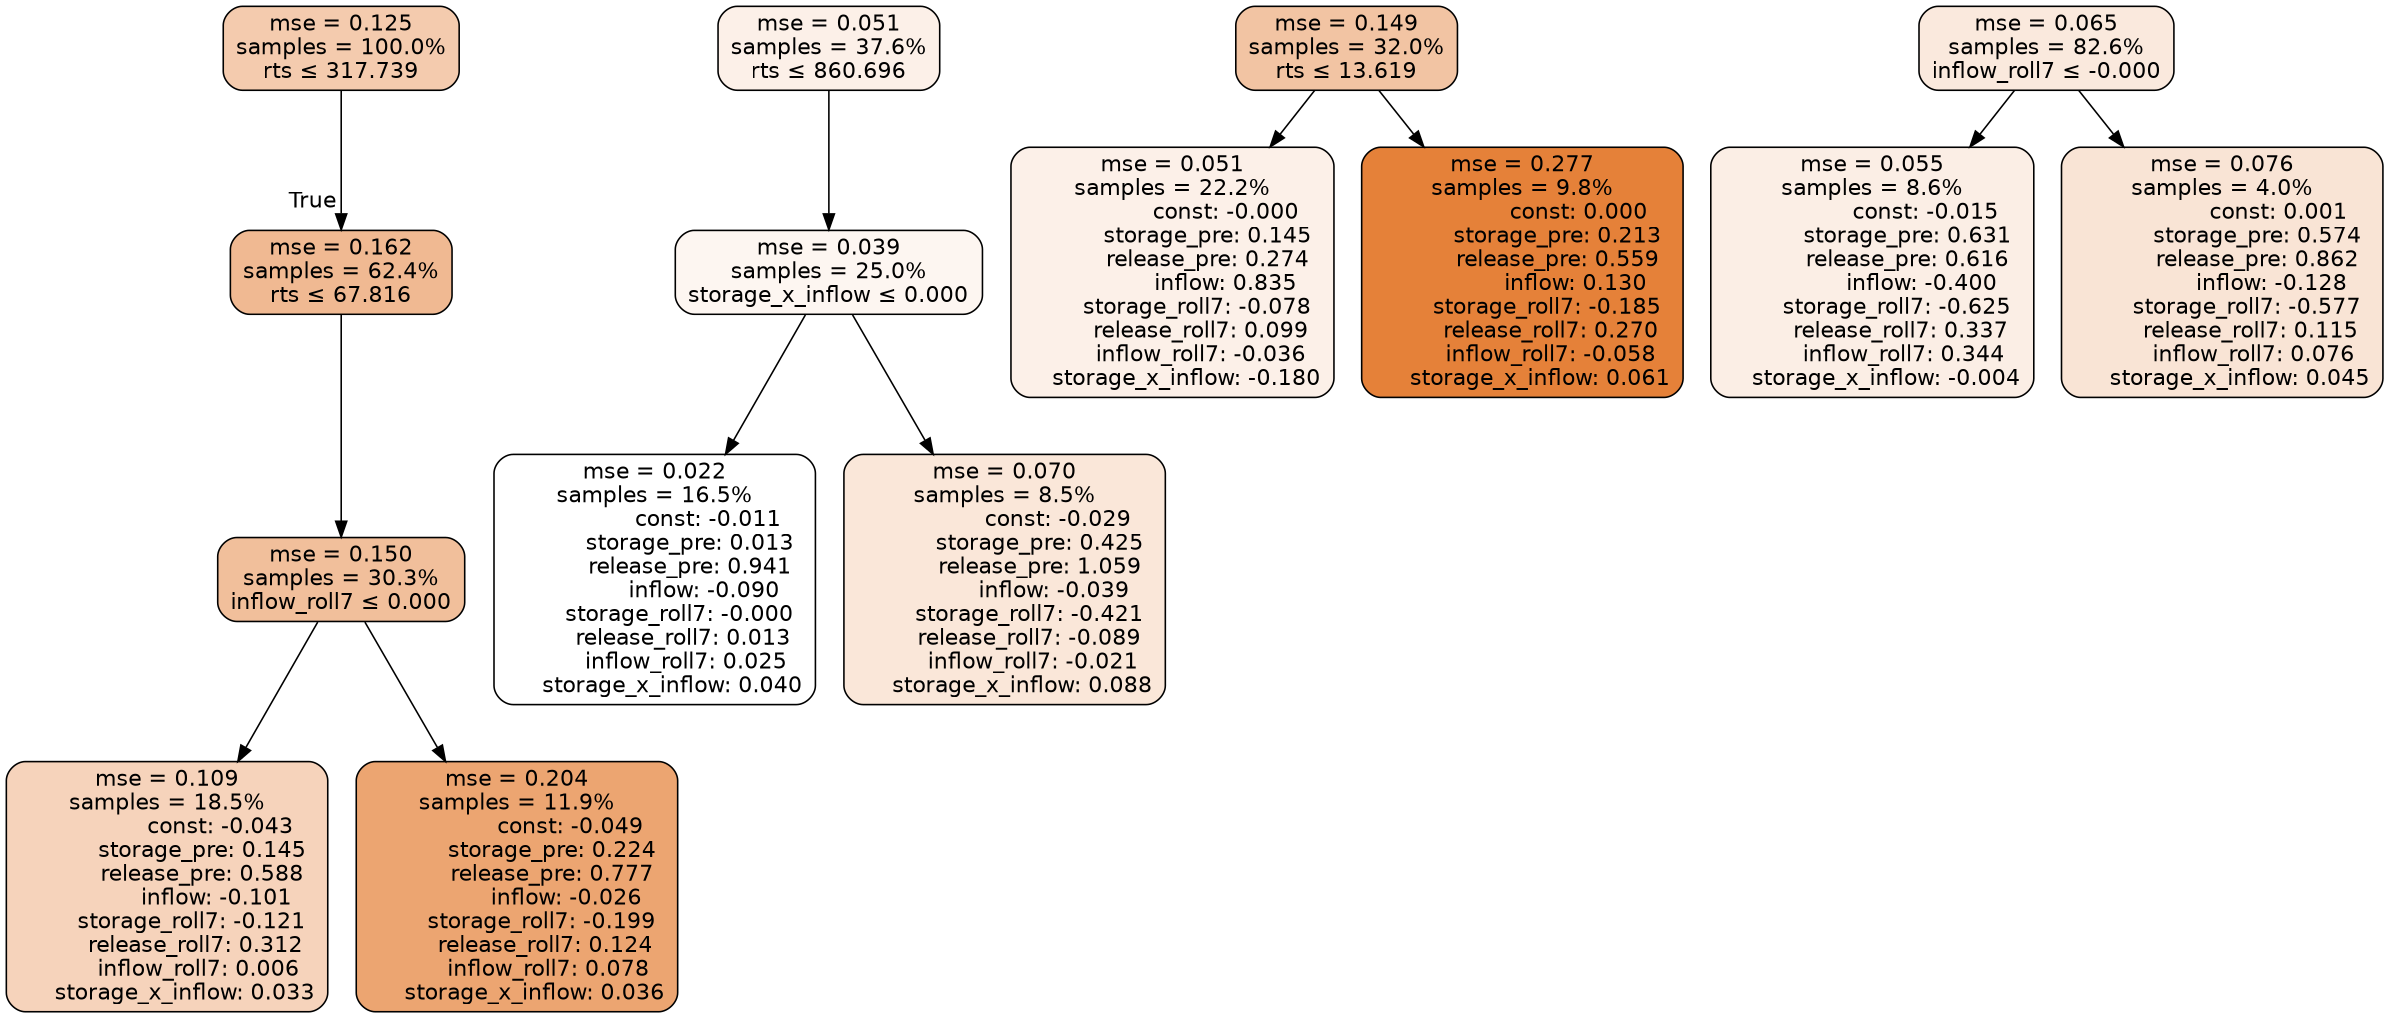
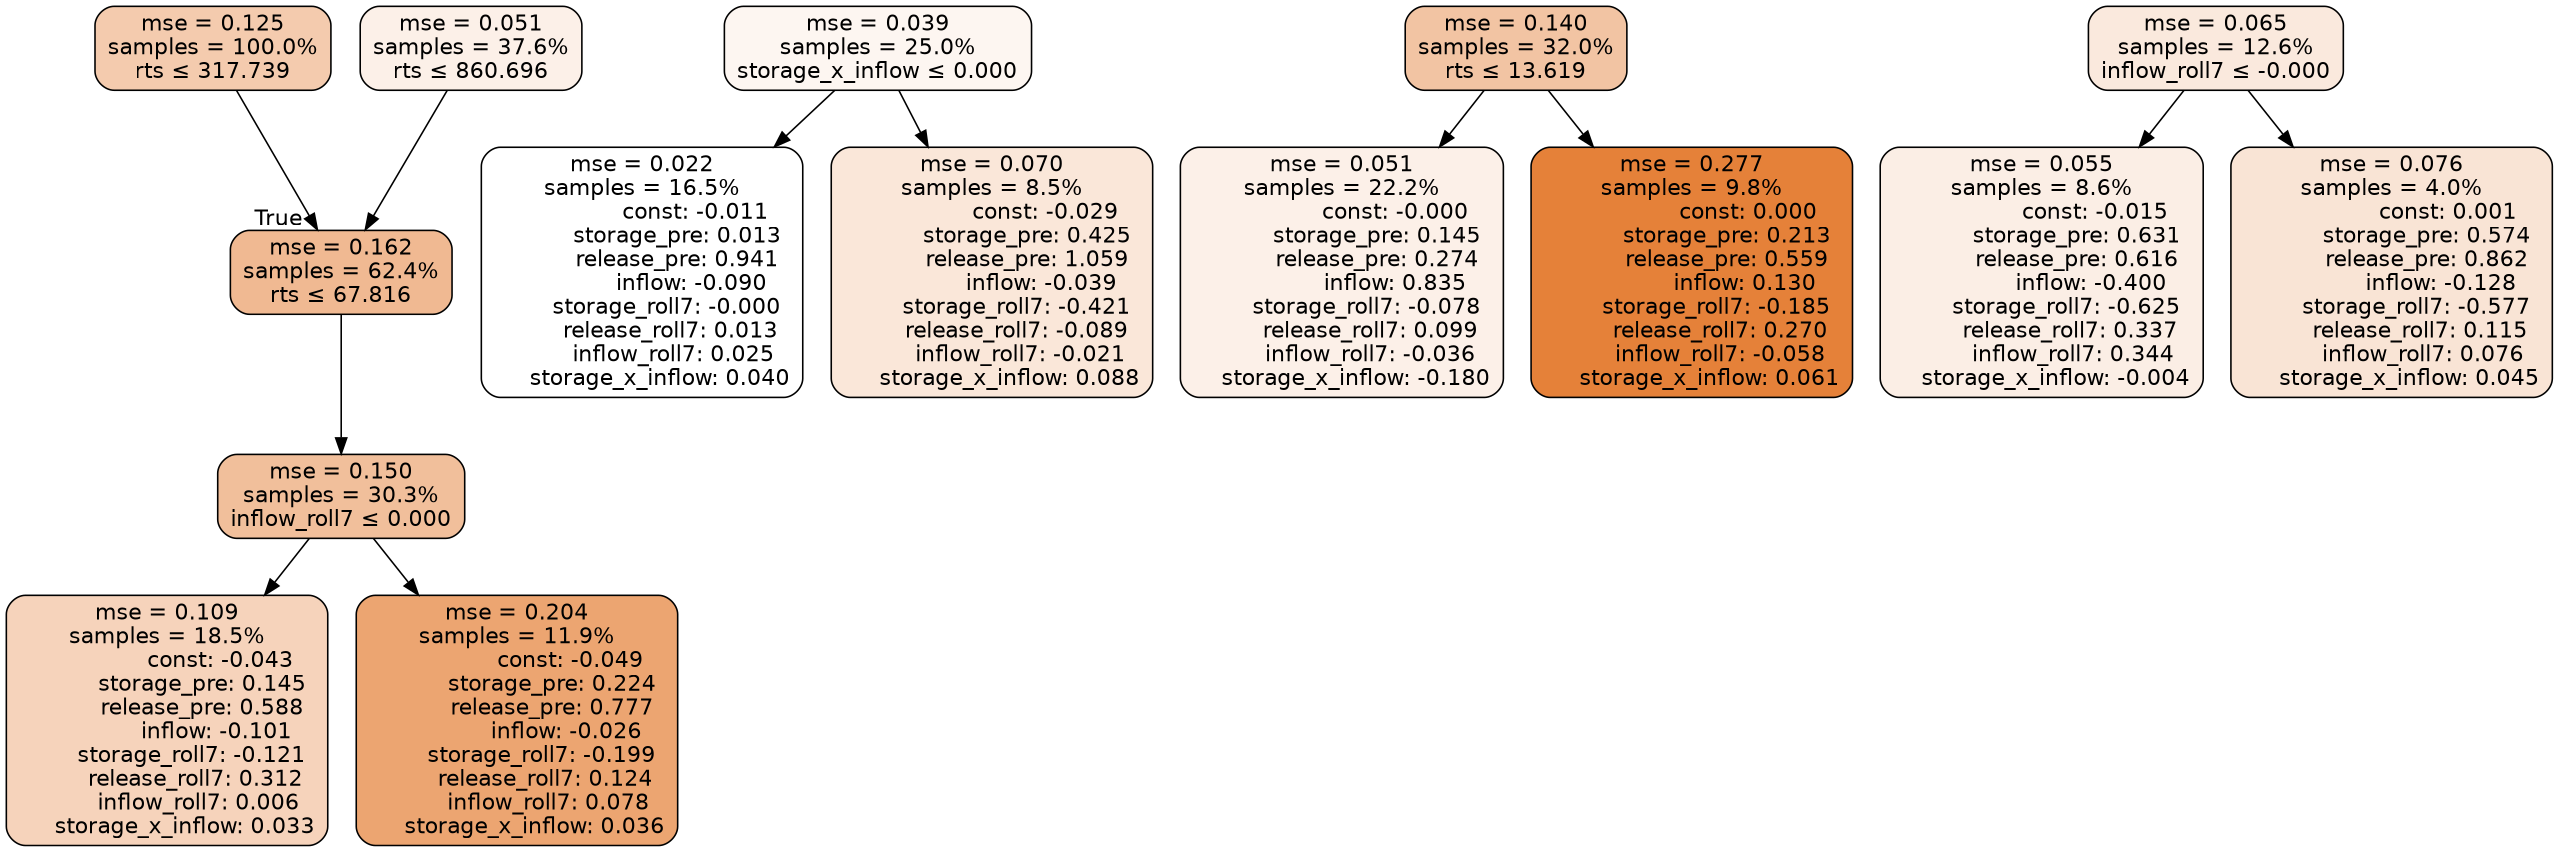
node "mse = 0.149 samples = 32.0% rts ≤ 13.619": label "mse = 0.149 samples = 32.0% rts ≤ 13.619" -> "mse = 0.140 samples = 32.0% rts ≤ 13.619"
node "mse = 0.065 samples = 82.6% inflow_roll7 ≤ -0.000": label "mse = 0.065 samples = 82.6% inflow_roll7 ≤ -0.000" -> "mse = 0.065 samples = 12.6% inflow_roll7 ≤ -0.000"
edge "mse = 0.051 samples = 37.6% rts ≤ 860.696" -> "mse = 0.039 samples = 25.0% storage_x_inflow ≤ 0.000": now "mse = 0.051 samples = 37.6% rts ≤ 860.696" -> "mse = 0.162 samples = 62.4% rts ≤ 67.816"
